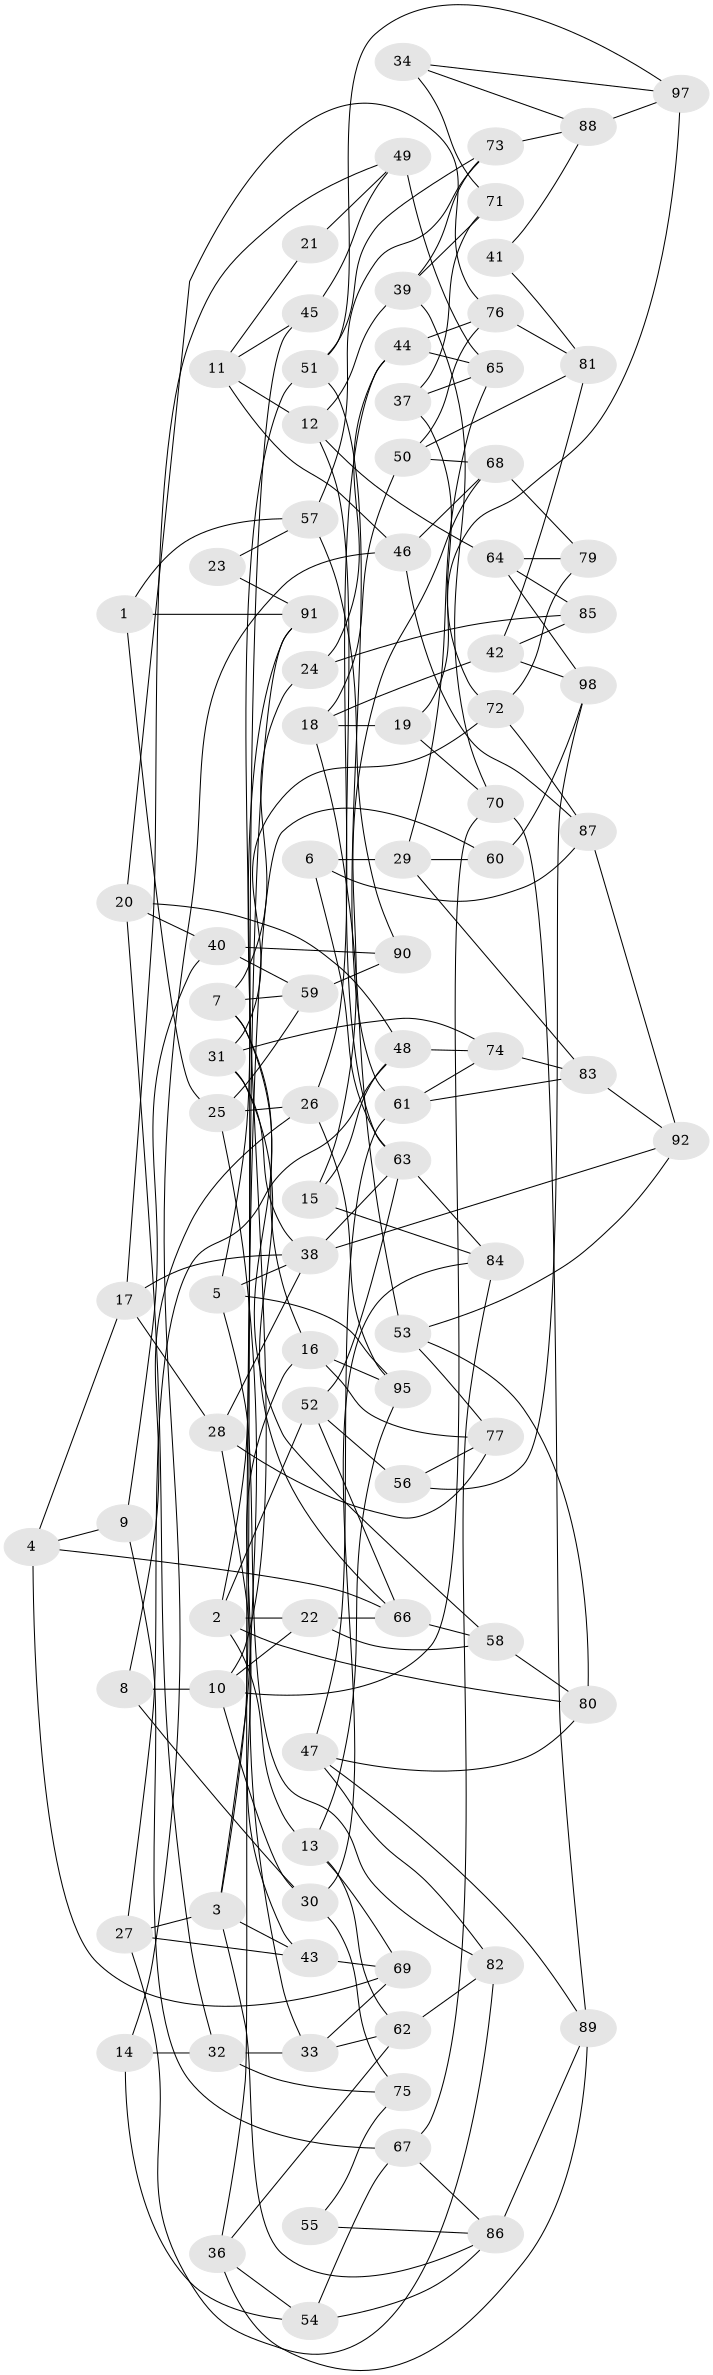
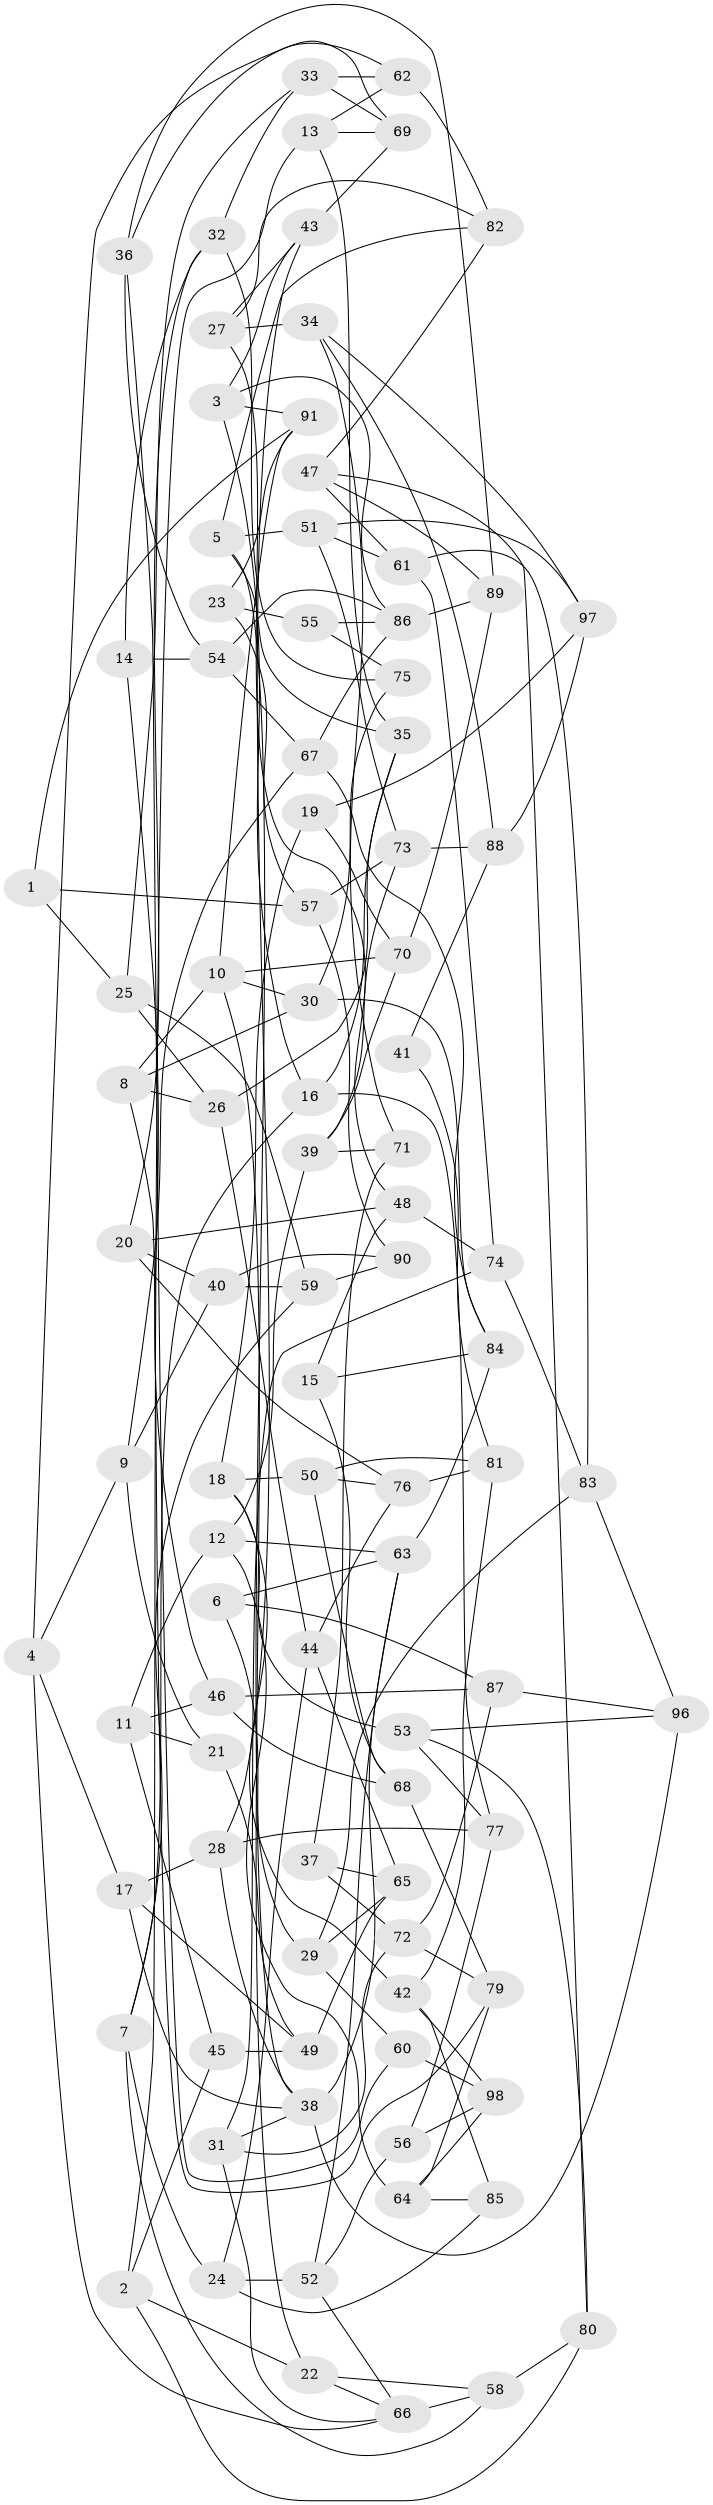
edge "23" -- "55": added
node "92": label "92" -> "96"
node "95": label "95" -> "35"
edge "52" -- "2": now "52" -- "24"
edge "9" -- "21": added
edge "8" -- "79": added
edge "3" -- "27": now "34" -- "27"
